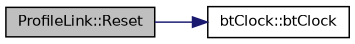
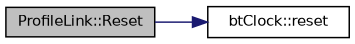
node "btClock::btClock": label "btClock::btClock" -> "btClock::reset"
